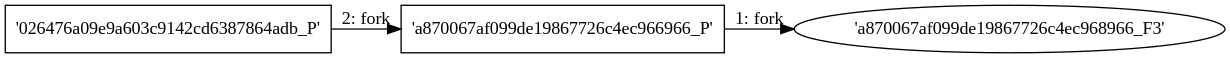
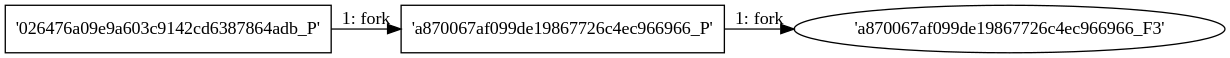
edge "'026476a09e9a603c9142cd6387864adb_P'" -> "'a870067af099de19867726c4ec966966_P'": label "2: fork" -> "1: fork"
node "'a870067af099de19867726c4ec968966_F3'": label "'a870067af099de19867726c4ec968966_F3'" -> "'a870067af099de19867726c4ec966966_F3'"
